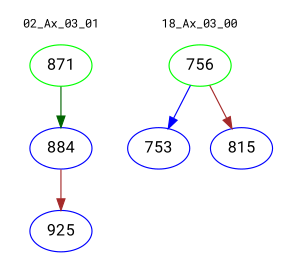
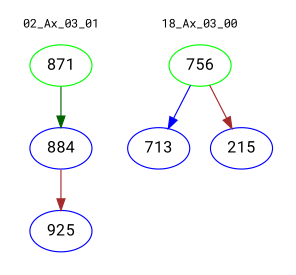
node "753": label "753" -> "713"
node "815": label "815" -> "215"
